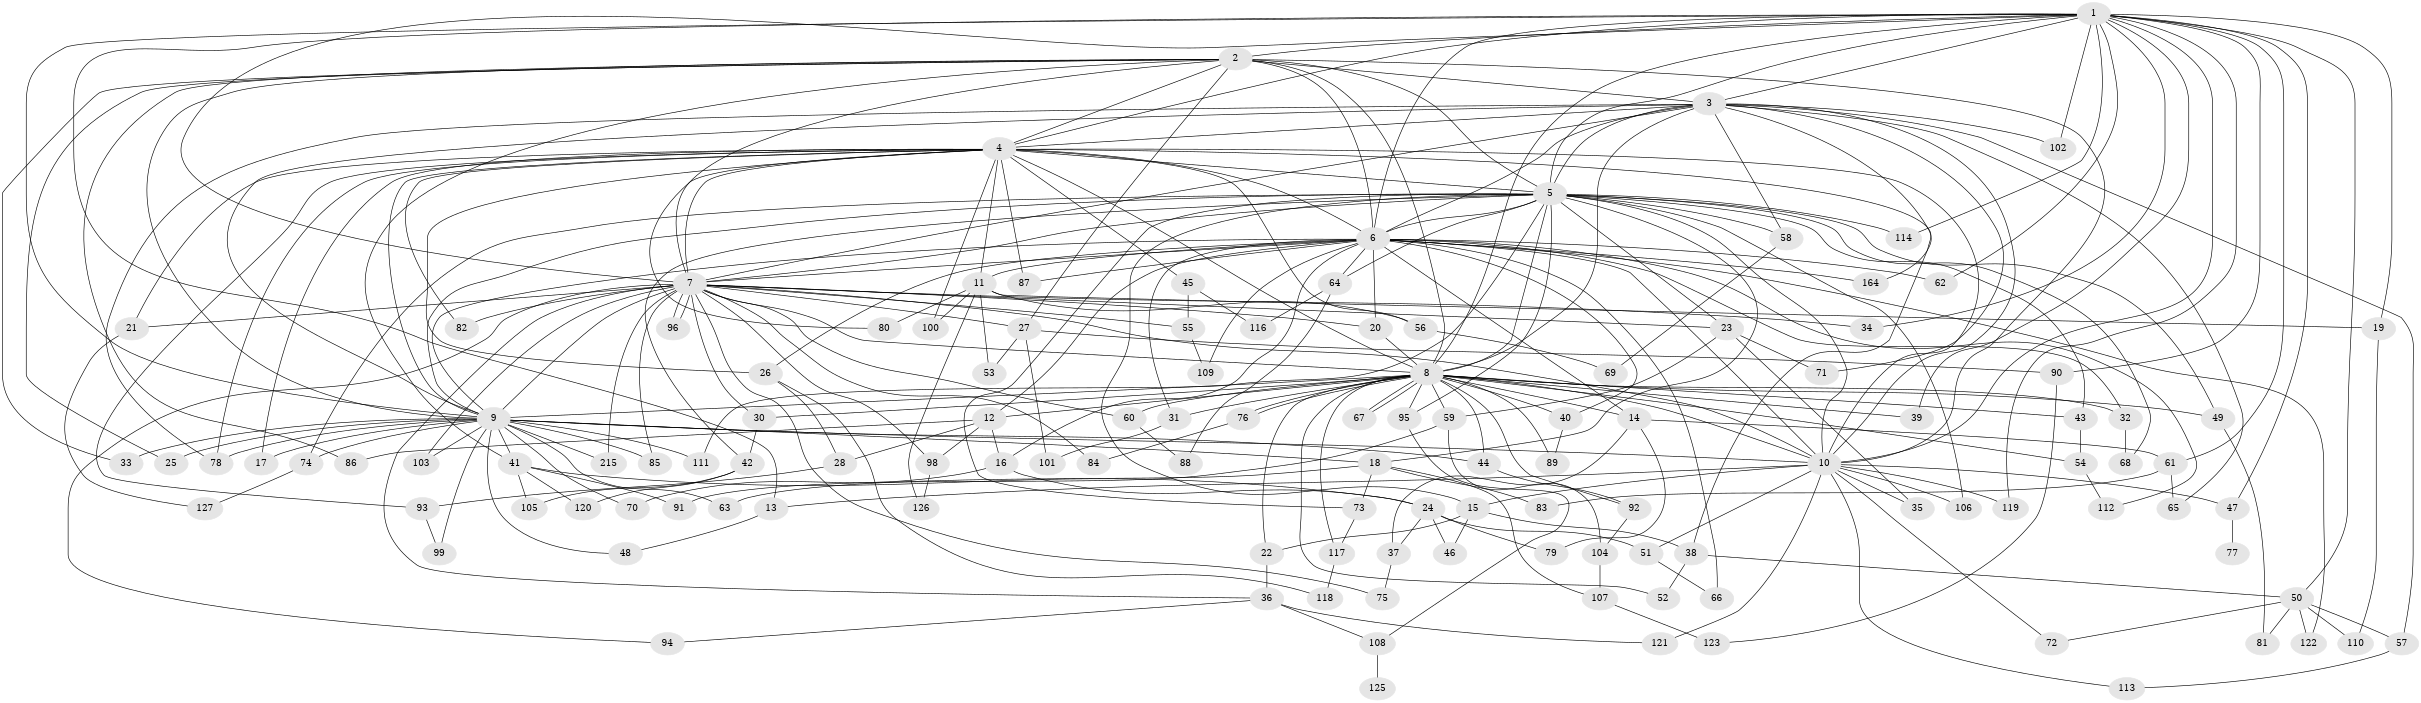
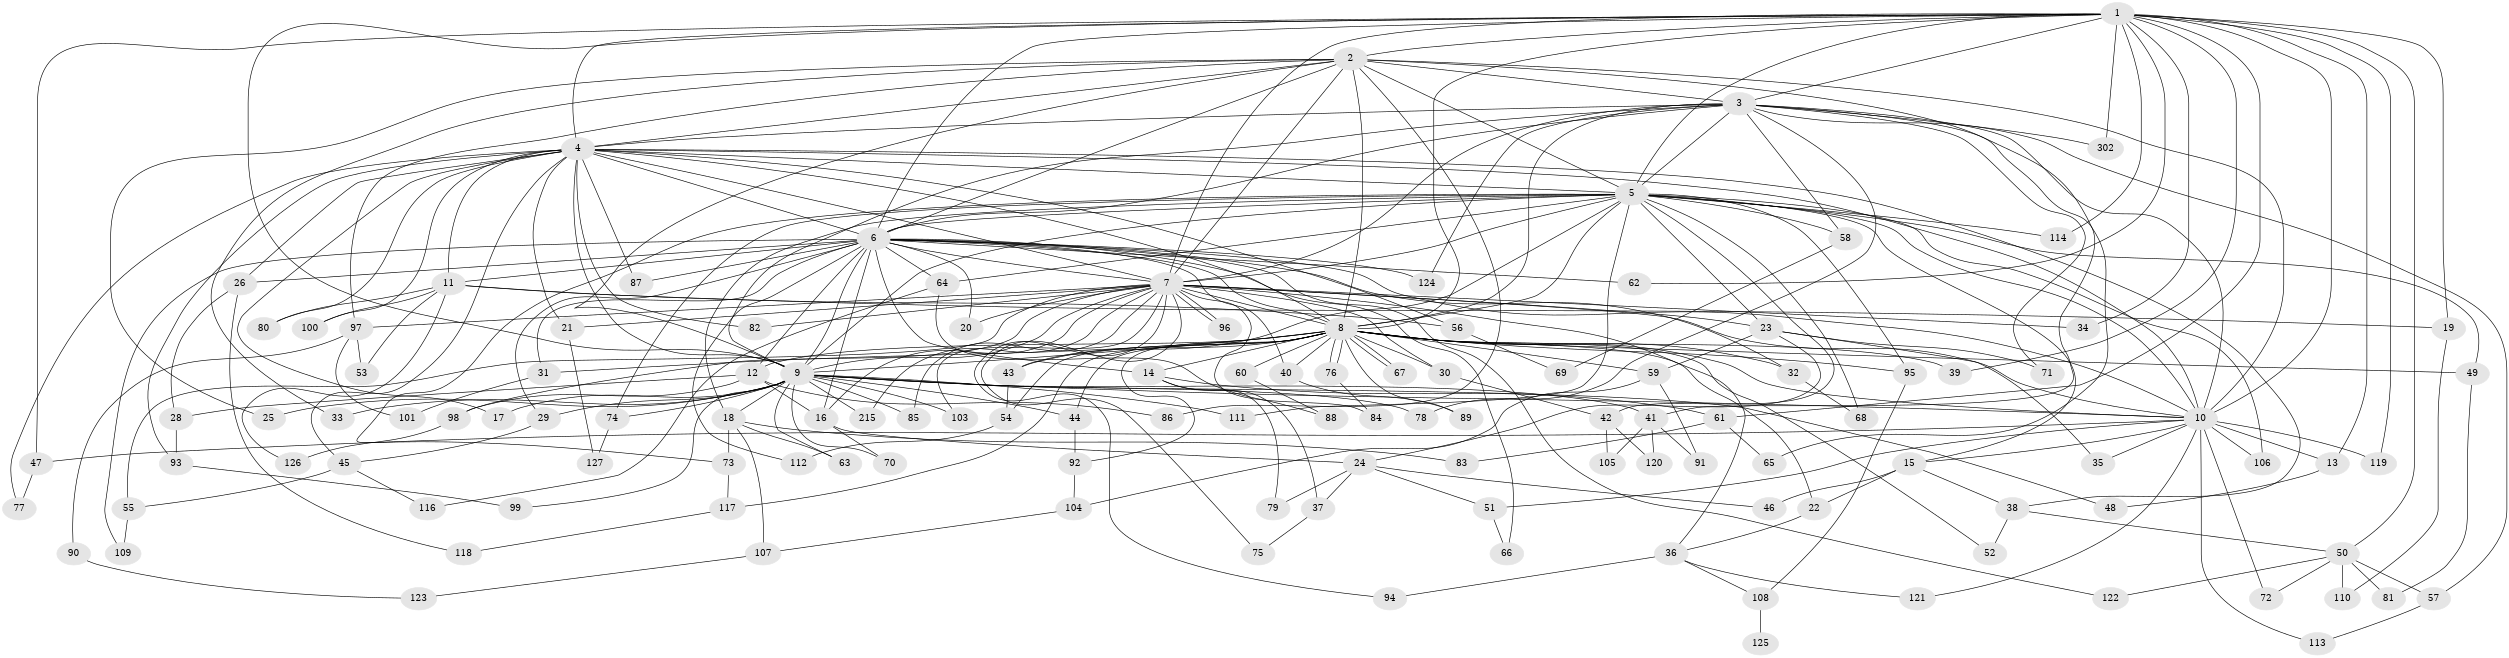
node "102": label "102" -> "302"
edge "4" -- "78": now "4" -- "77"
edge "1" -- "90": removed
node "164": label "164" -> "124"
node "27": label "27" -> "97"
edge "20" -- "8": now "6" -- "8"
edge "7" -- "60": now "7" -- "16"
node "29": added
edge "41" -- "24": now "23" -- "24"
